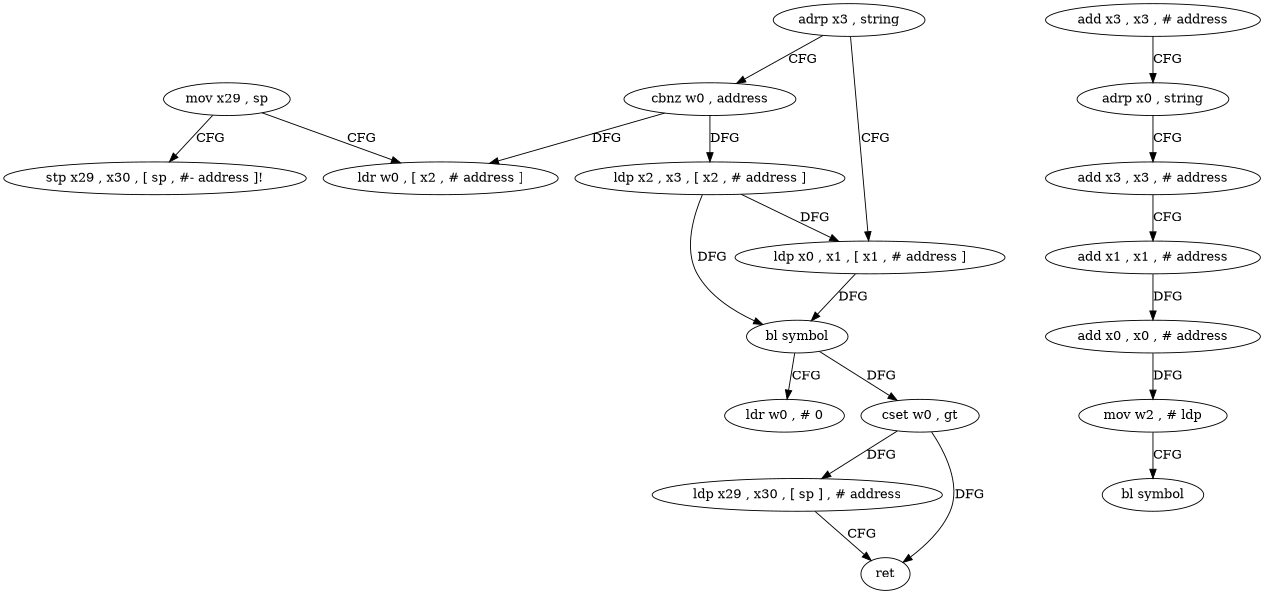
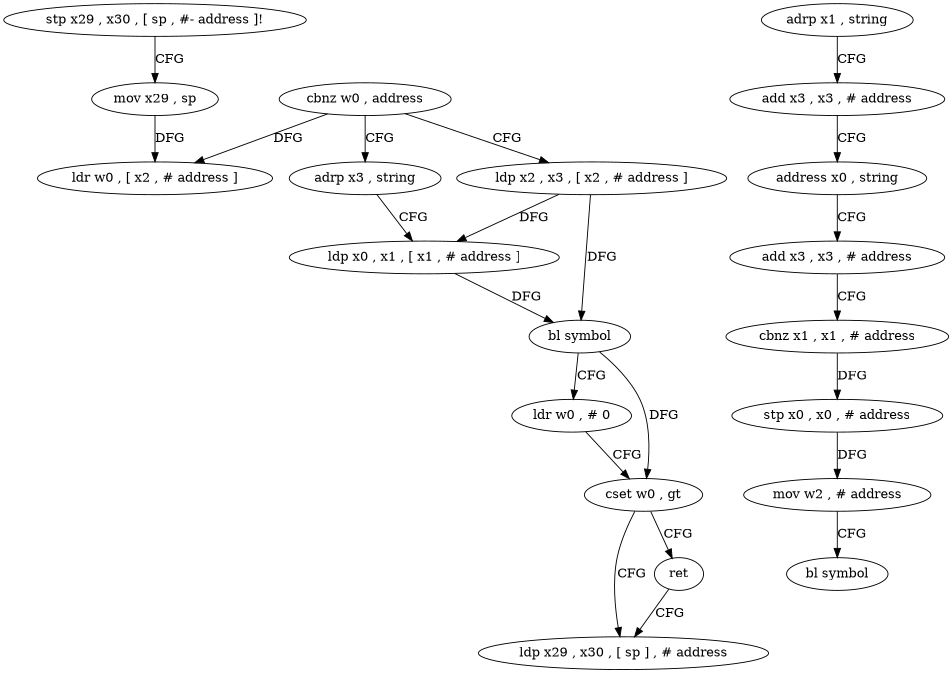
node "adrp x1 , string": added
edge "adrp x3 , string" -> "cbnz w0 , address": reversed
node "adrp x0 , string": label "adrp x0 , string" -> "address x0 , string"
edge "mov x29 , sp" -> "stp x29 , x30 , [ sp , #- address ]!": reversed
edge "mov x29 , sp" -> "ldr w0 , [ x2 , # address ]": label "CFG" -> "DFG"
edge "cbnz w0 , address" -> "ldp x2 , x3 , [ x2 , # address ]": label "DFG" -> "CFG"
node "add x1 , x1 , # address": label "add x1 , x1 , # address" -> "cbnz x1 , x1 , # address"
node "add x0 , x0 , # address": label "add x0 , x0 , # address" -> "stp x0 , x0 , # address"
node "mov w2 , # ldp": label "mov w2 , # ldp" -> "mov w2 , # address"
edge "ldr w0 , # 0" -> "cset w0 , gt": added, label "CFG"
edge "cset w0 , gt" -> "ldp x29 , x30 , [ sp ] , # address": label "DFG" -> "CFG"
edge "cset w0 , gt" -> "ret": label "DFG" -> "CFG"
edge "ldp x29 , x30 , [ sp ] , # address" -> "ret": reversed
